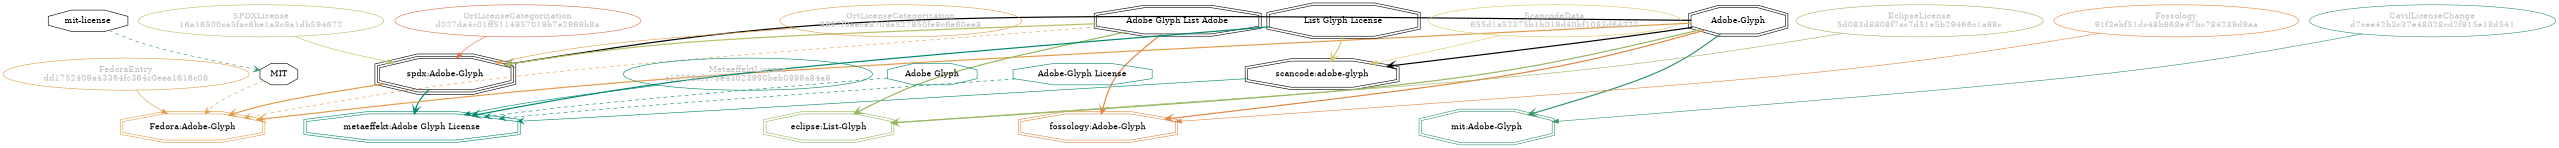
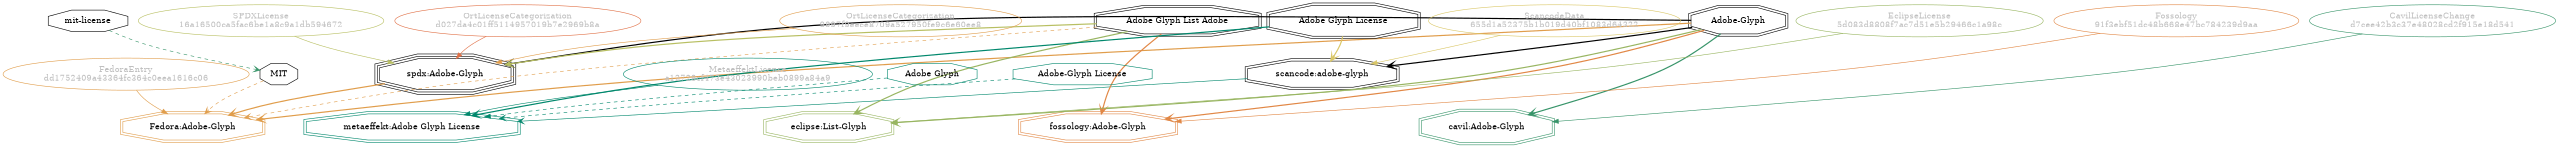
node "List Glyph License": label "List Glyph License" -> "Adobe Glyph License"
edge "Adobe Glyph" -> "metaeffekt:Adobe Glyph License": arrowhead vee -> normal
edge "spdx:Adobe-Glyph" -> "metaeffekt:Adobe Glyph License": removed
node "mit:Adobe-Glyph": label "mit:Adobe-Glyph" -> "cavil:Adobe-Glyph"
